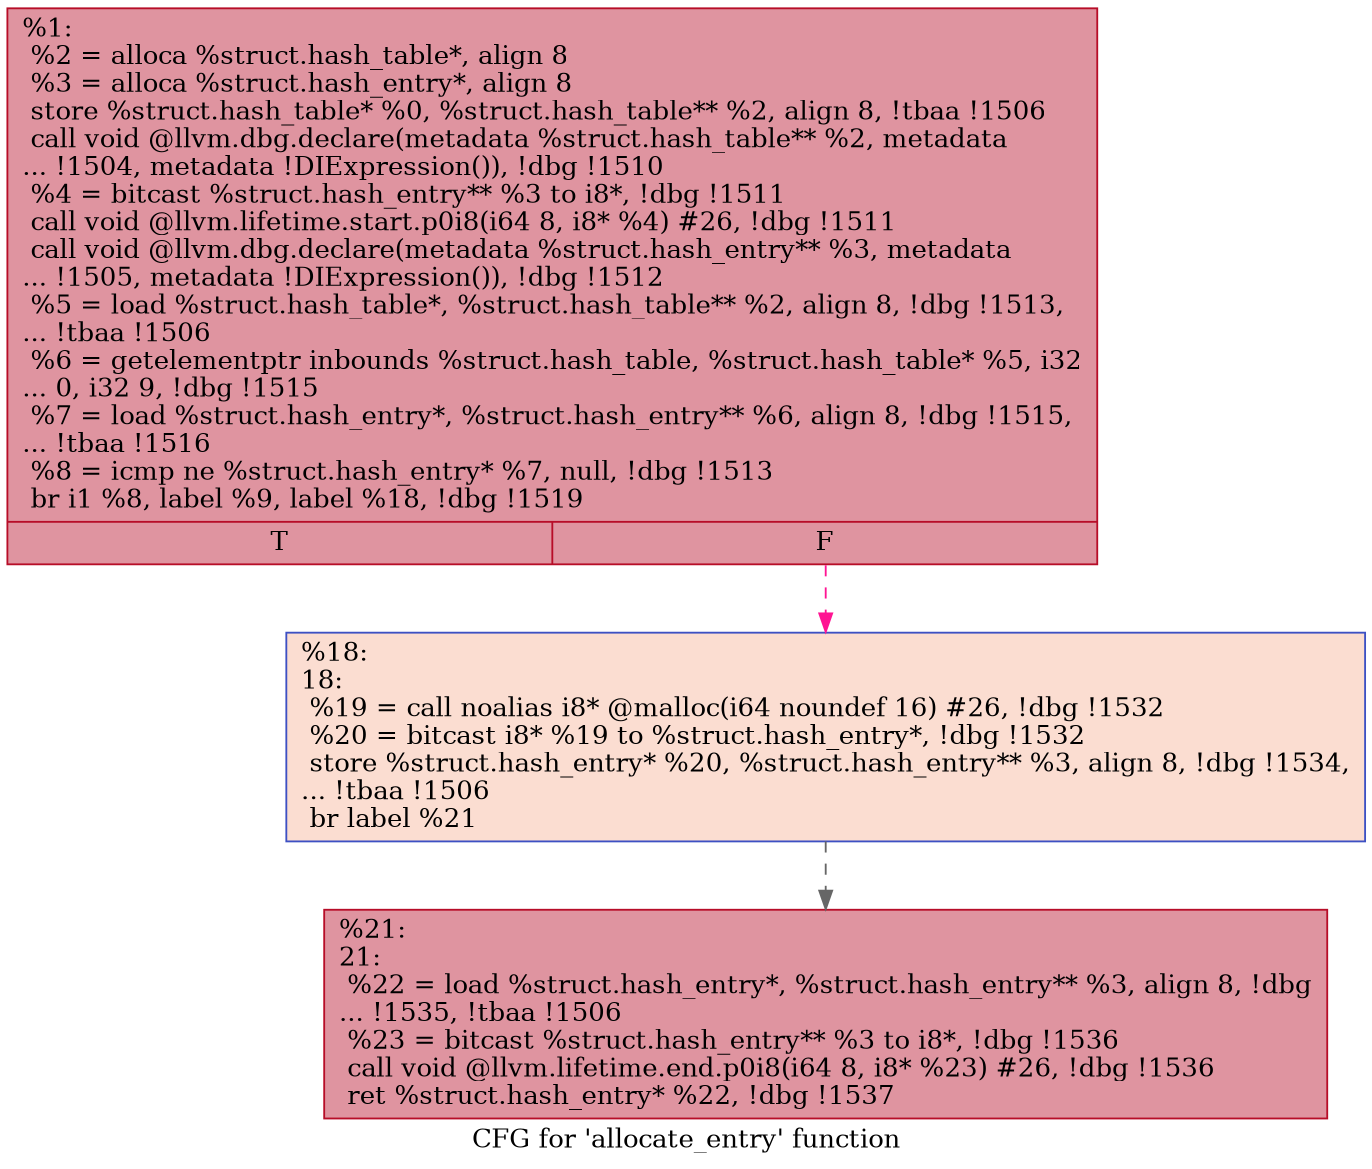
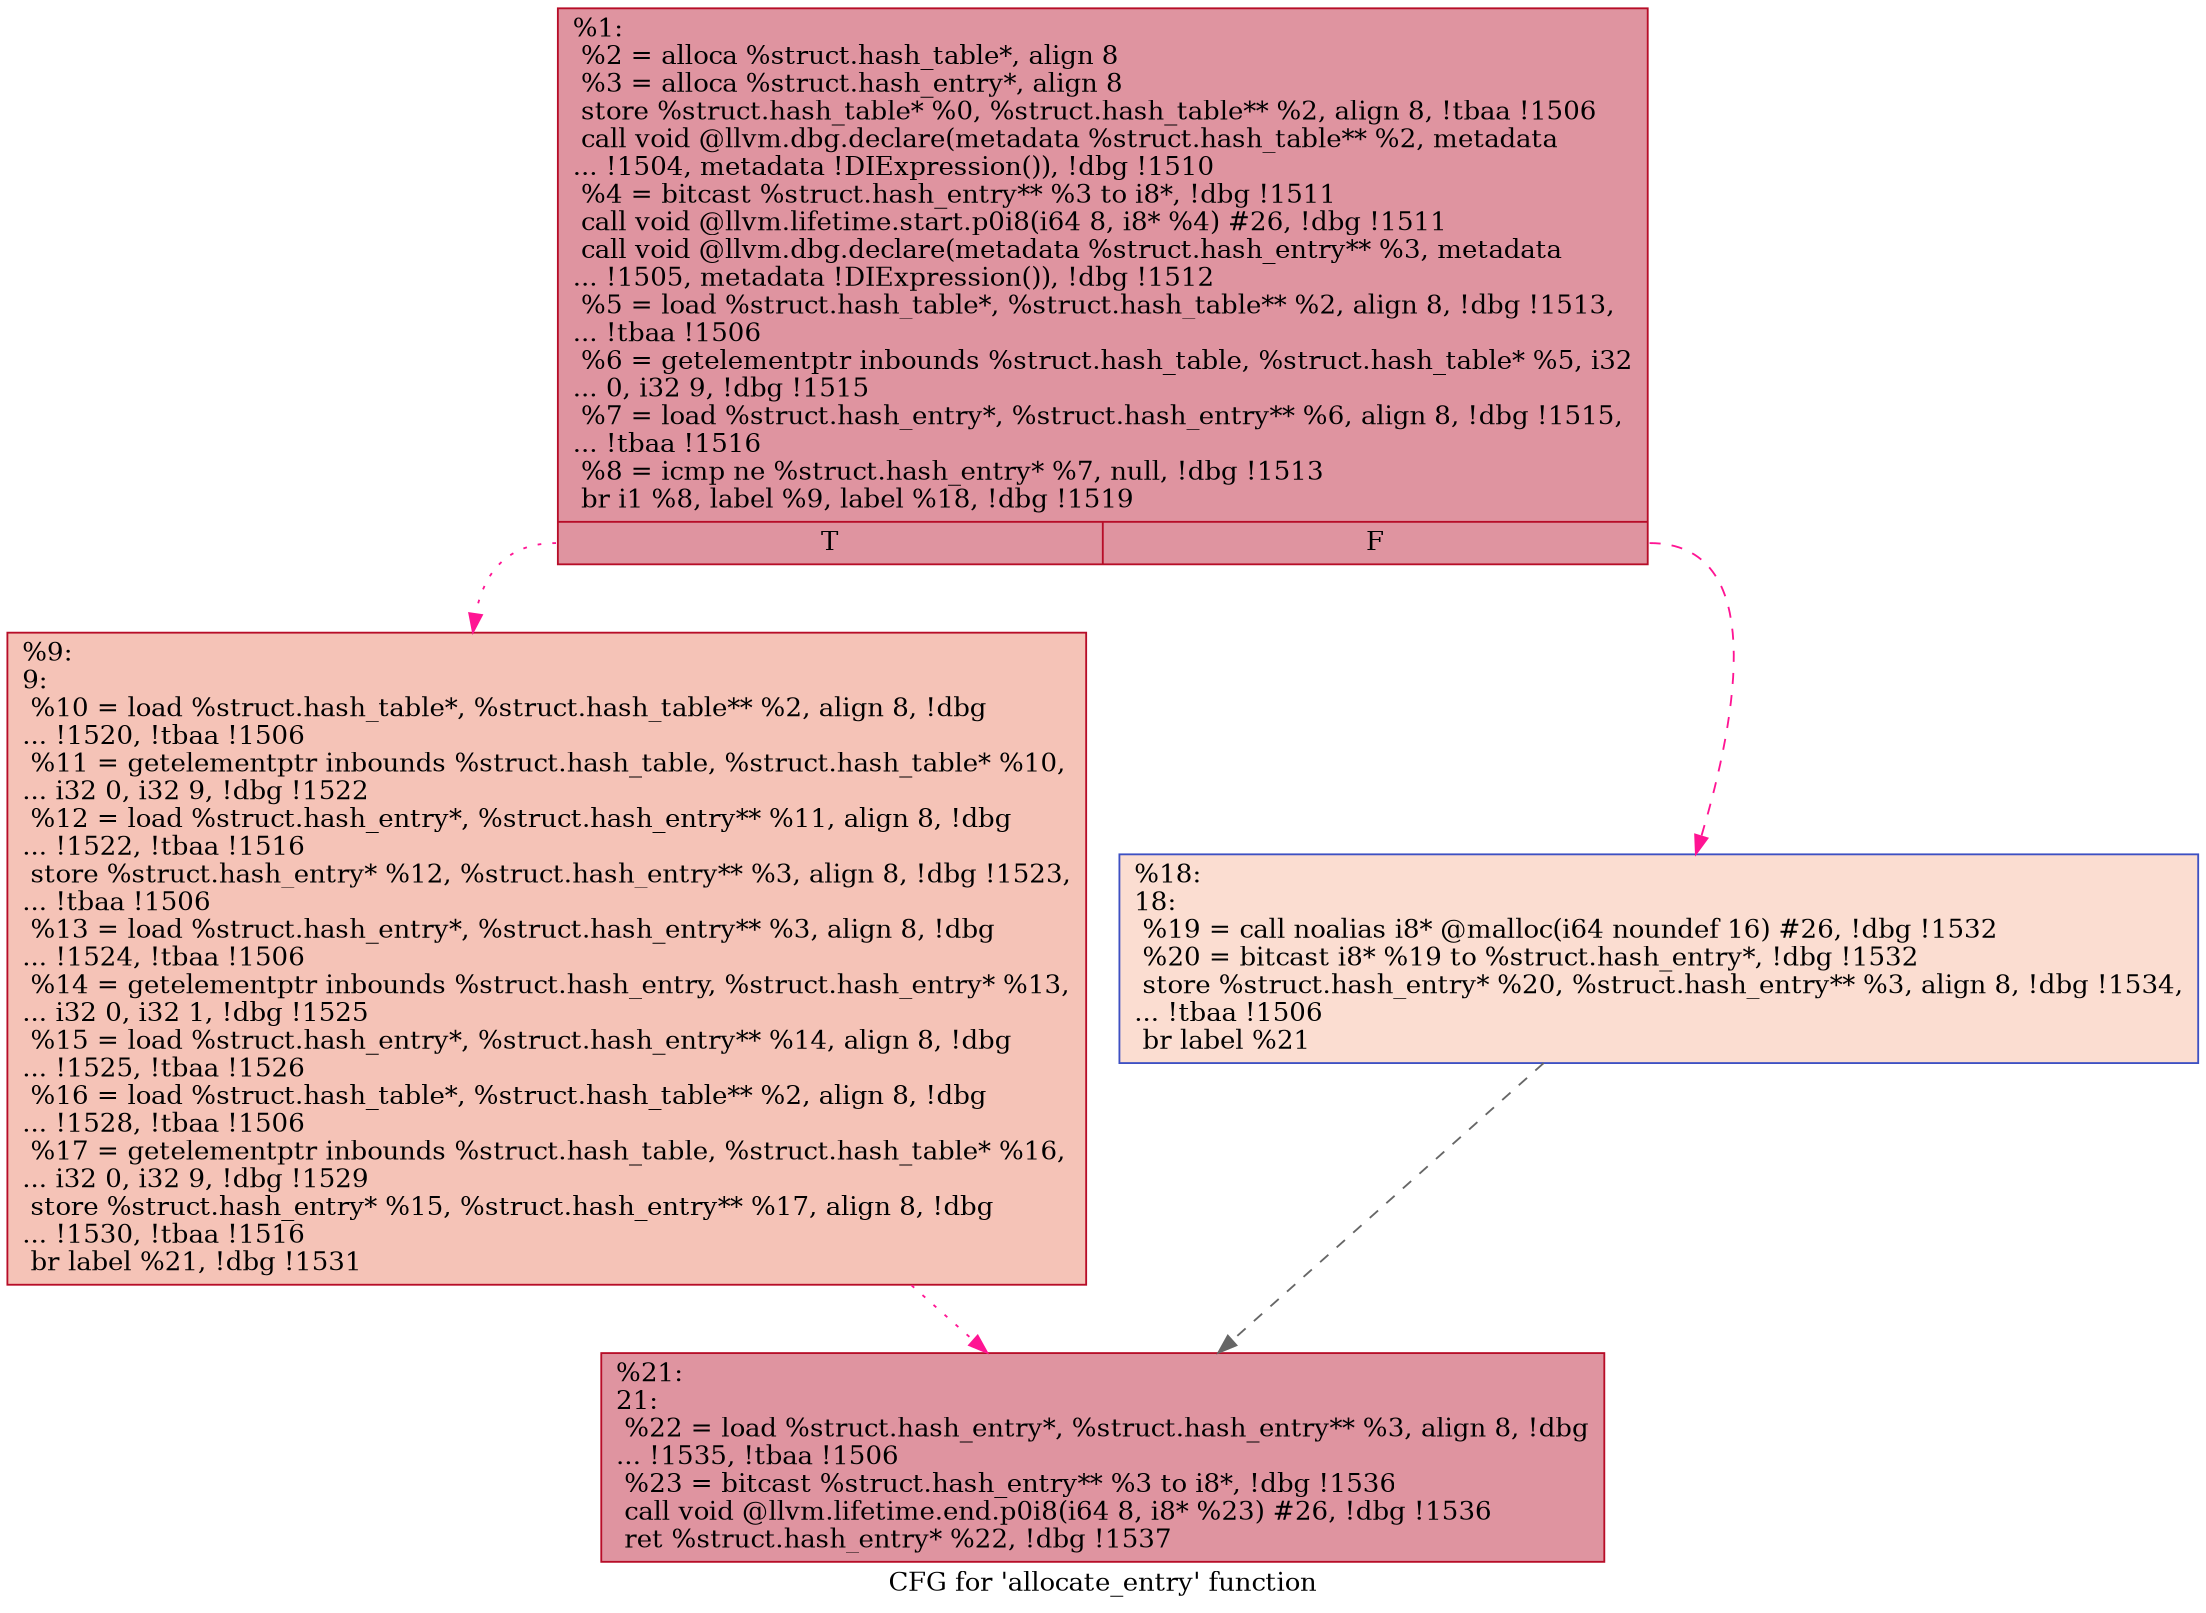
node "%9:": added
